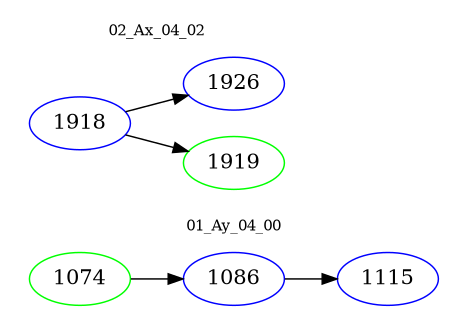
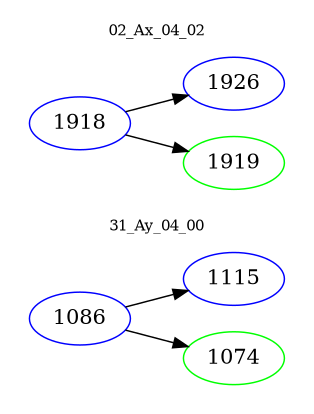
cluster "01_Ay_04_00": label "01_Ay_04_00" -> "31_Ay_04_00"
edge "1074" -> "1086": reversed
